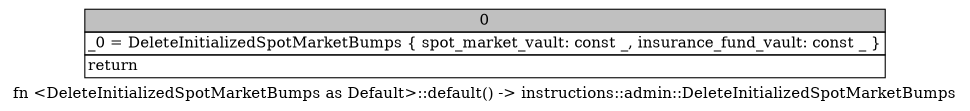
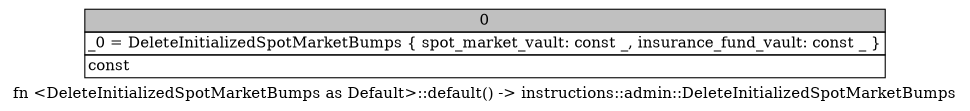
node "0": text "return" -> "const"
